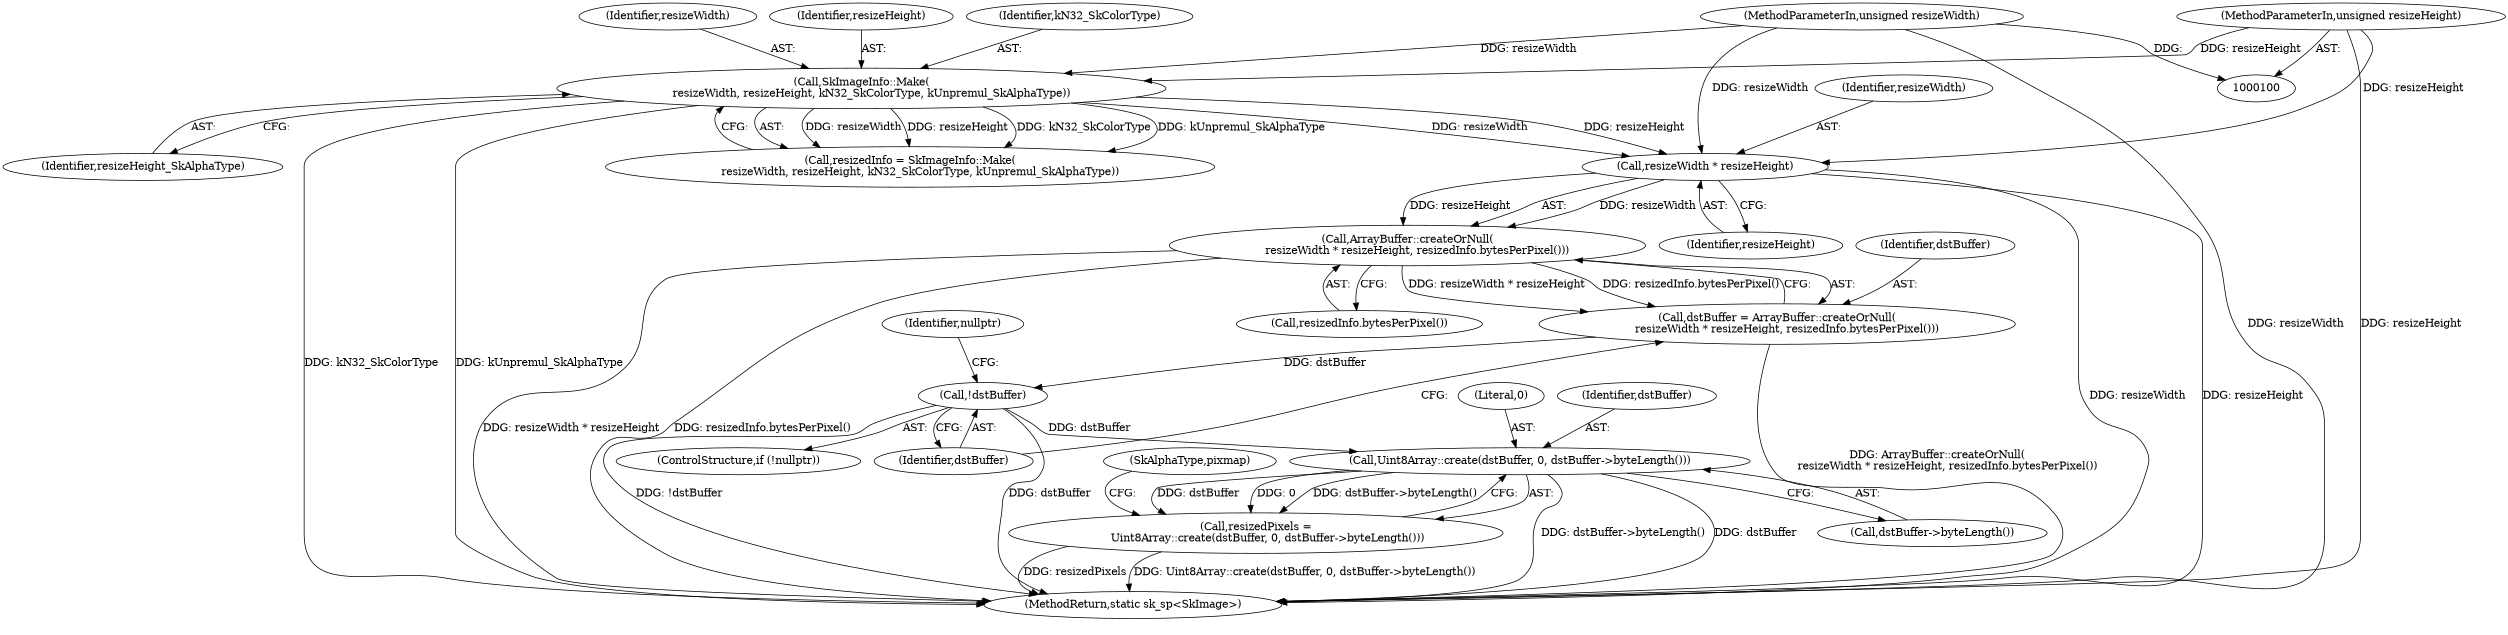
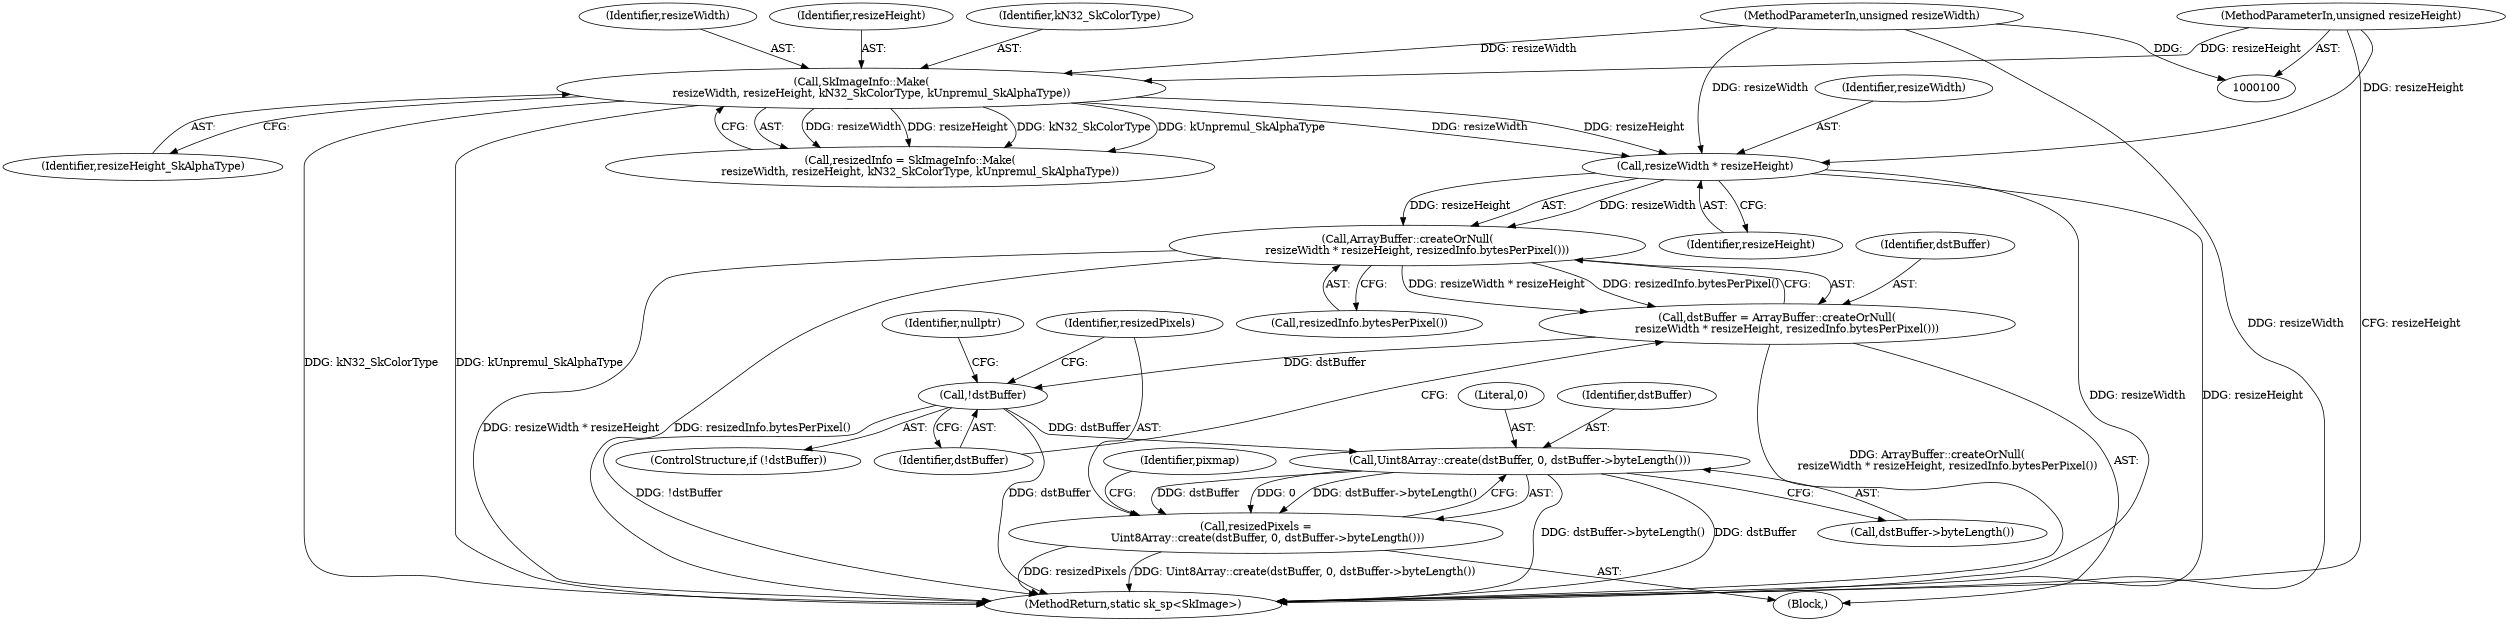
node "(Identifier,resizedPixels)": added
edge "(MethodParameterIn,unsigned resizeHeight)" -> "(MethodReturn,static sk_sp<SkImage>)": label "DDG: resizeHeight" -> "CFG: resizeHeight"
node "(ControlStructure,if (!nullptr))": label "(ControlStructure,if (!nullptr))" -> "(ControlStructure,if (!dstBuffer))"
node "(SkAlphaType,pixmap)": label "(SkAlphaType,pixmap)" -> "(Identifier,pixmap)"
node "(Block,)": added
